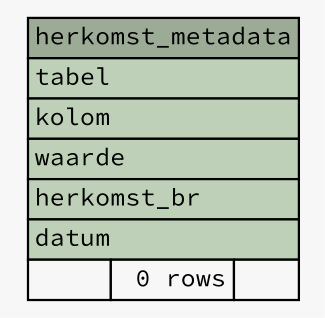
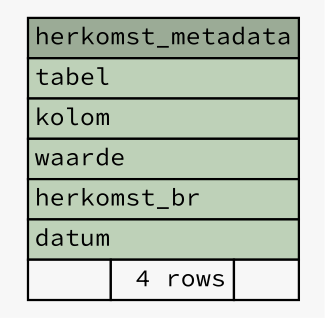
node "herkomst_metadata": text "0 rows" -> "4 rows"
